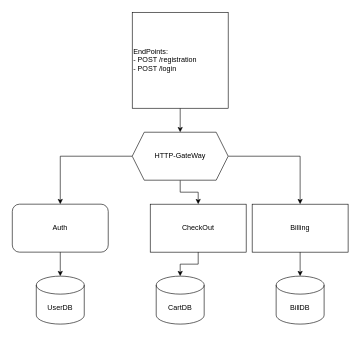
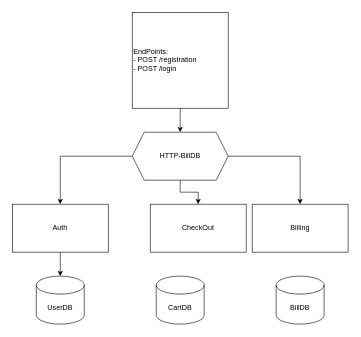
node "HTTP-GateWay": label "HTTP-GateWay" -> "HTTP-BillDB"
node "Auth": shape rounded rectangle -> rectangle
edge "CheckOut" -> "CartDB": removed
edge "Billing" -> "BillDB": removed
